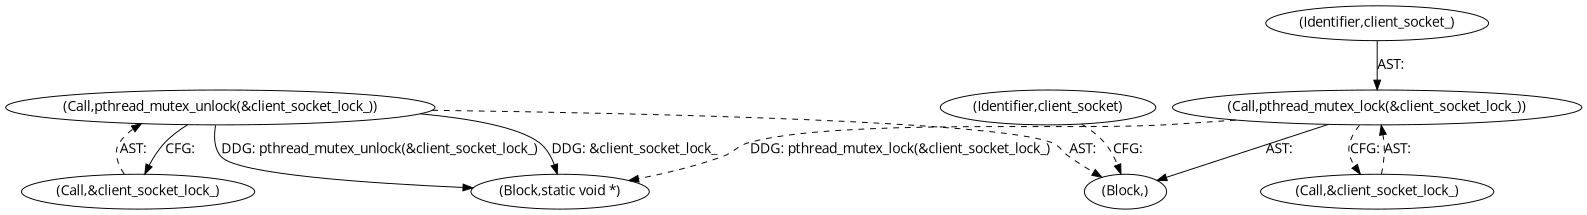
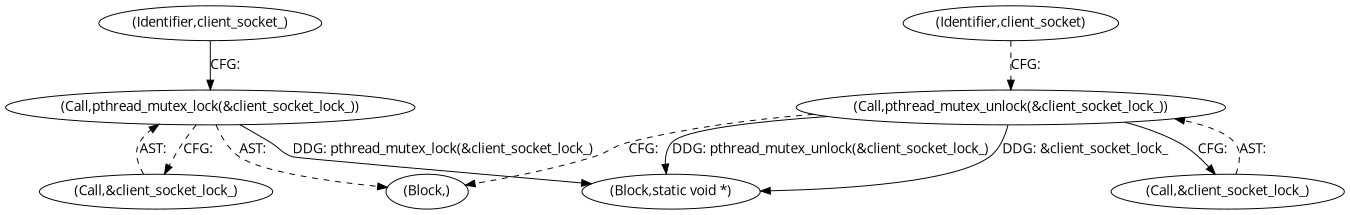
edge "(Identifier,client_socket_)" -> "(Call,pthread_mutex_lock(&client_socket_lock_))": label "AST: " -> "CFG: "
edge "(Call,pthread_mutex_lock(&client_socket_lock_))" -> "(Block,static void *)": style dashed -> solid
edge "(Identifier,client_socket)" -> "(Block,)": now "(Identifier,client_socket)" -> "(Call,pthread_mutex_unlock(&client_socket_lock_))"
edge "(Call,pthread_mutex_unlock(&client_socket_lock_))" -> "(Block,)": label "AST: " -> "CFG: "
edge "(Call,pthread_mutex_lock(&client_socket_lock_))" -> "(Block,)": style solid -> dashed
